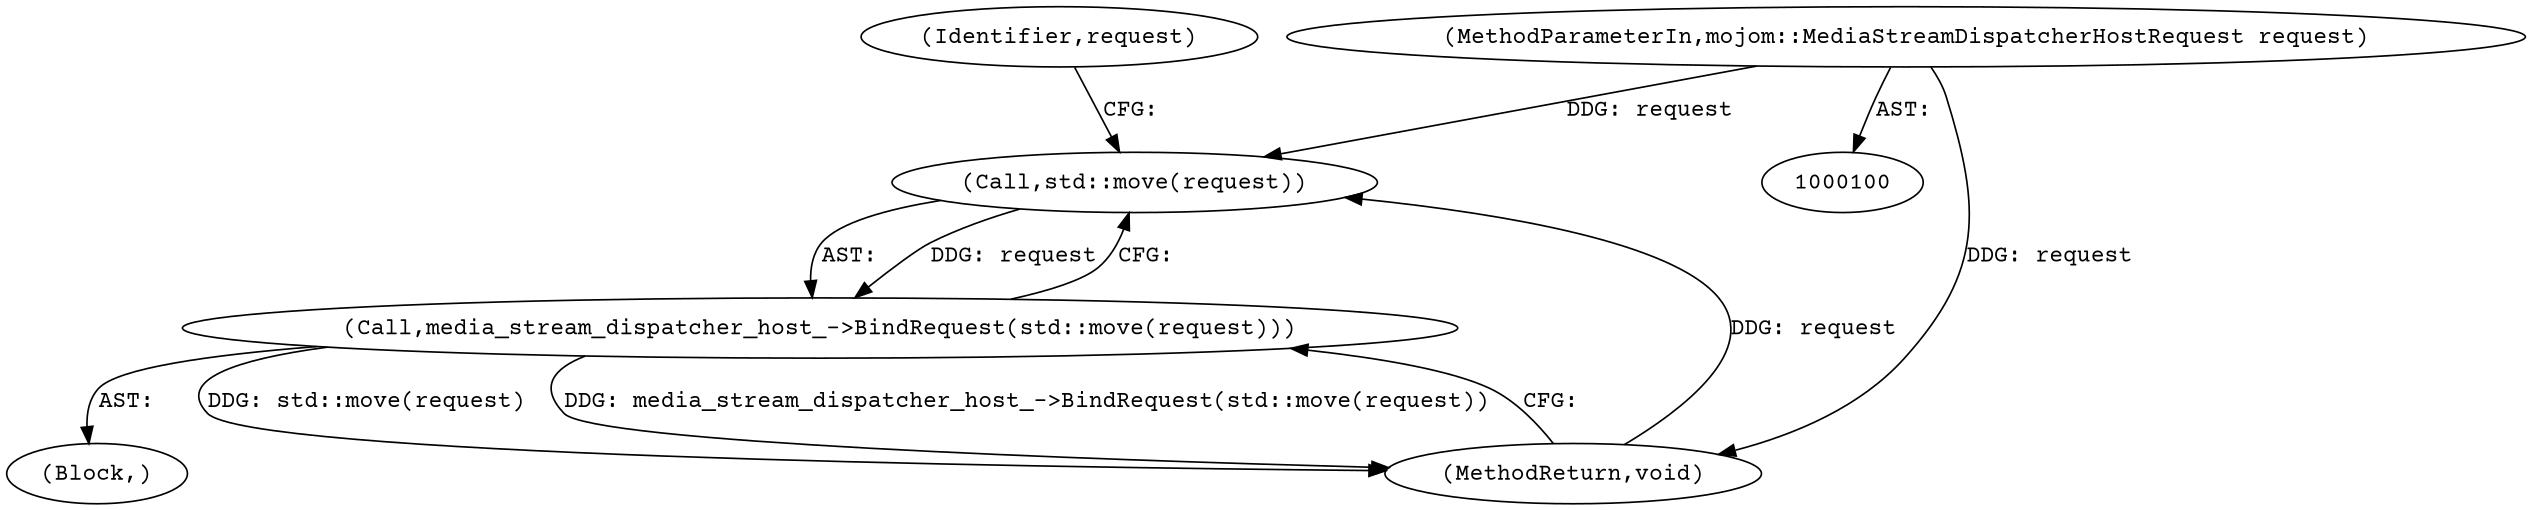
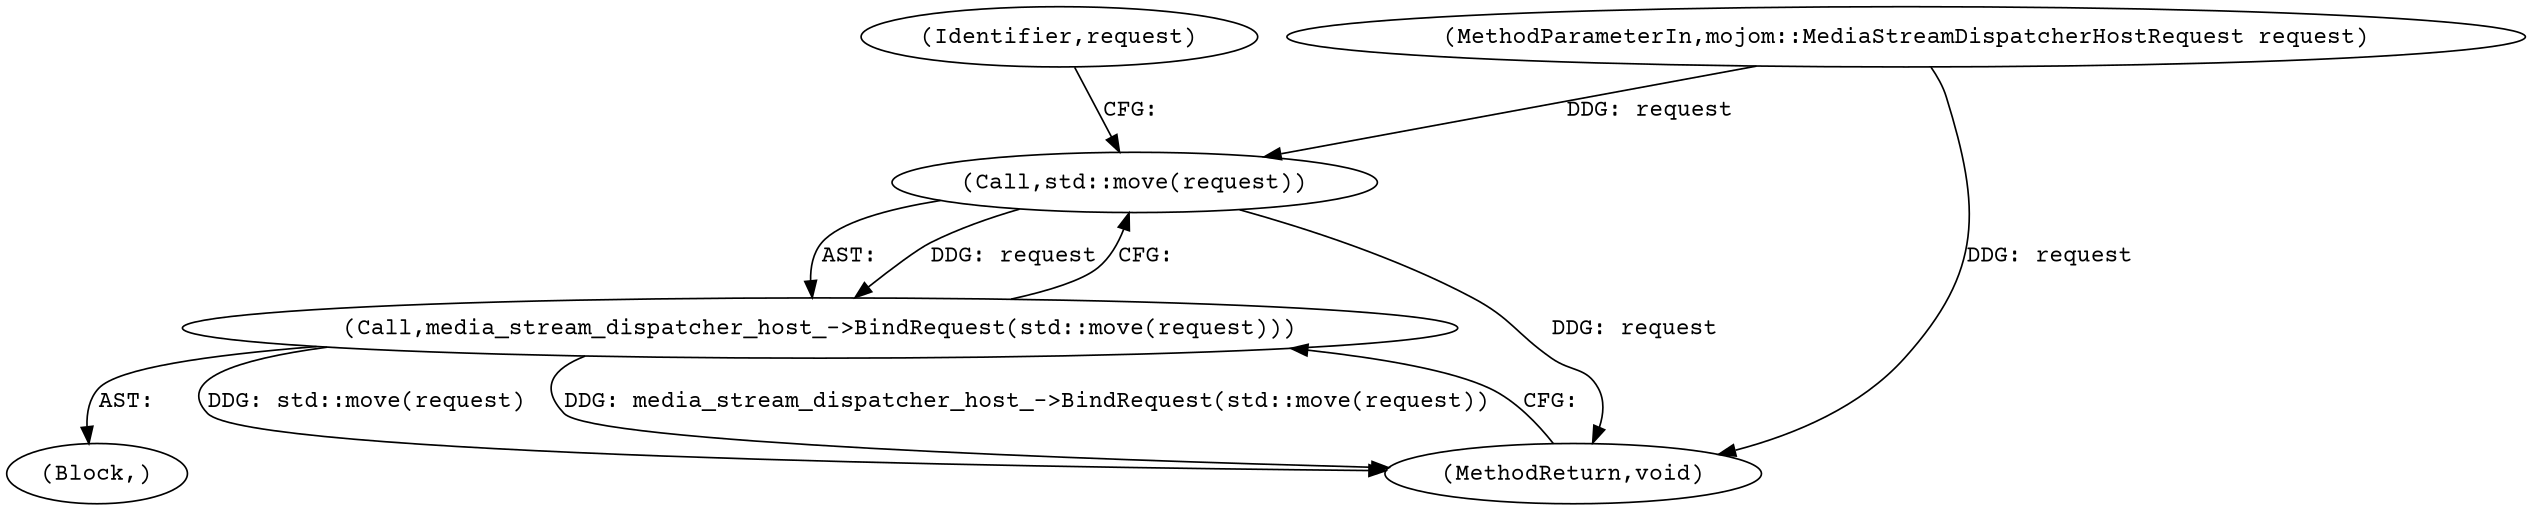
node "1000100": removed
edge "(MethodReturn,void)" -> "(Call,std::move(request))": reversed
